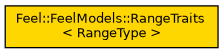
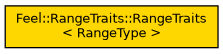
node "Feel::FeelModels::RangeTraits < RangeType >": label "Feel::FeelModels::RangeTraits < RangeType >" -> "Feel::RangeTraits::RangeTraits < RangeType >"
